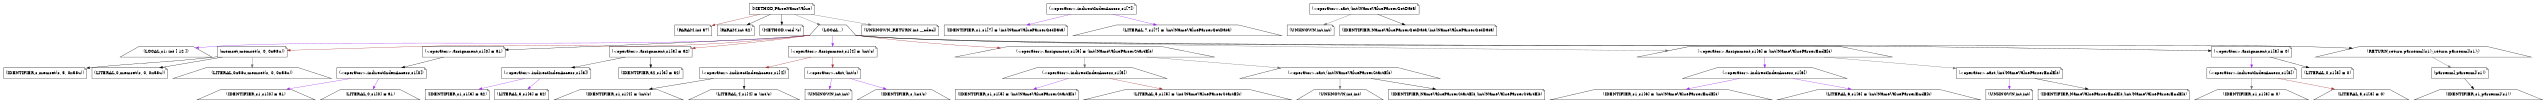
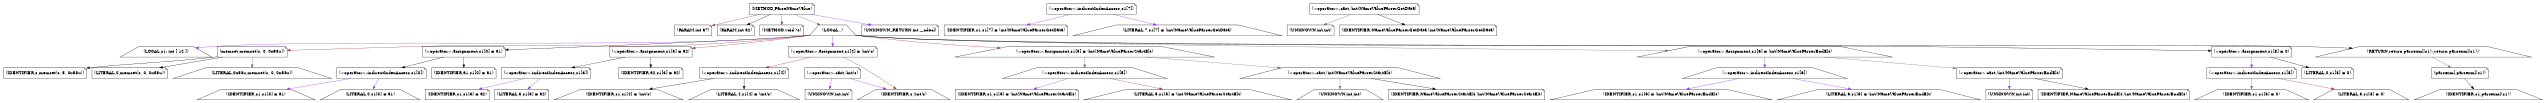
edge "(METHOD,ParseNameValue)" -> "(METHOD,void *s)": color black -> brown
edge "(METHOD,ParseNameValue)" -> "(UNKNOWN_RETURN,int __cdecl)": color gray40 -> purple
edge "(<operator>.assignment,s1[4] = (int)s)" -> "(<operator>.cast,(int)s)": now "(<operator>.assignment,s1[4] = (int)s)" -> "(IDENTIFIER,s,(int)s)"
node "(IDENTIFIER,a1,s1[0] = a1)": added
